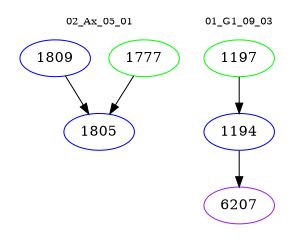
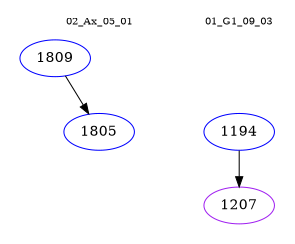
node "1777": removed
node "1197": removed
node "6207": label "6207" -> "1207"
